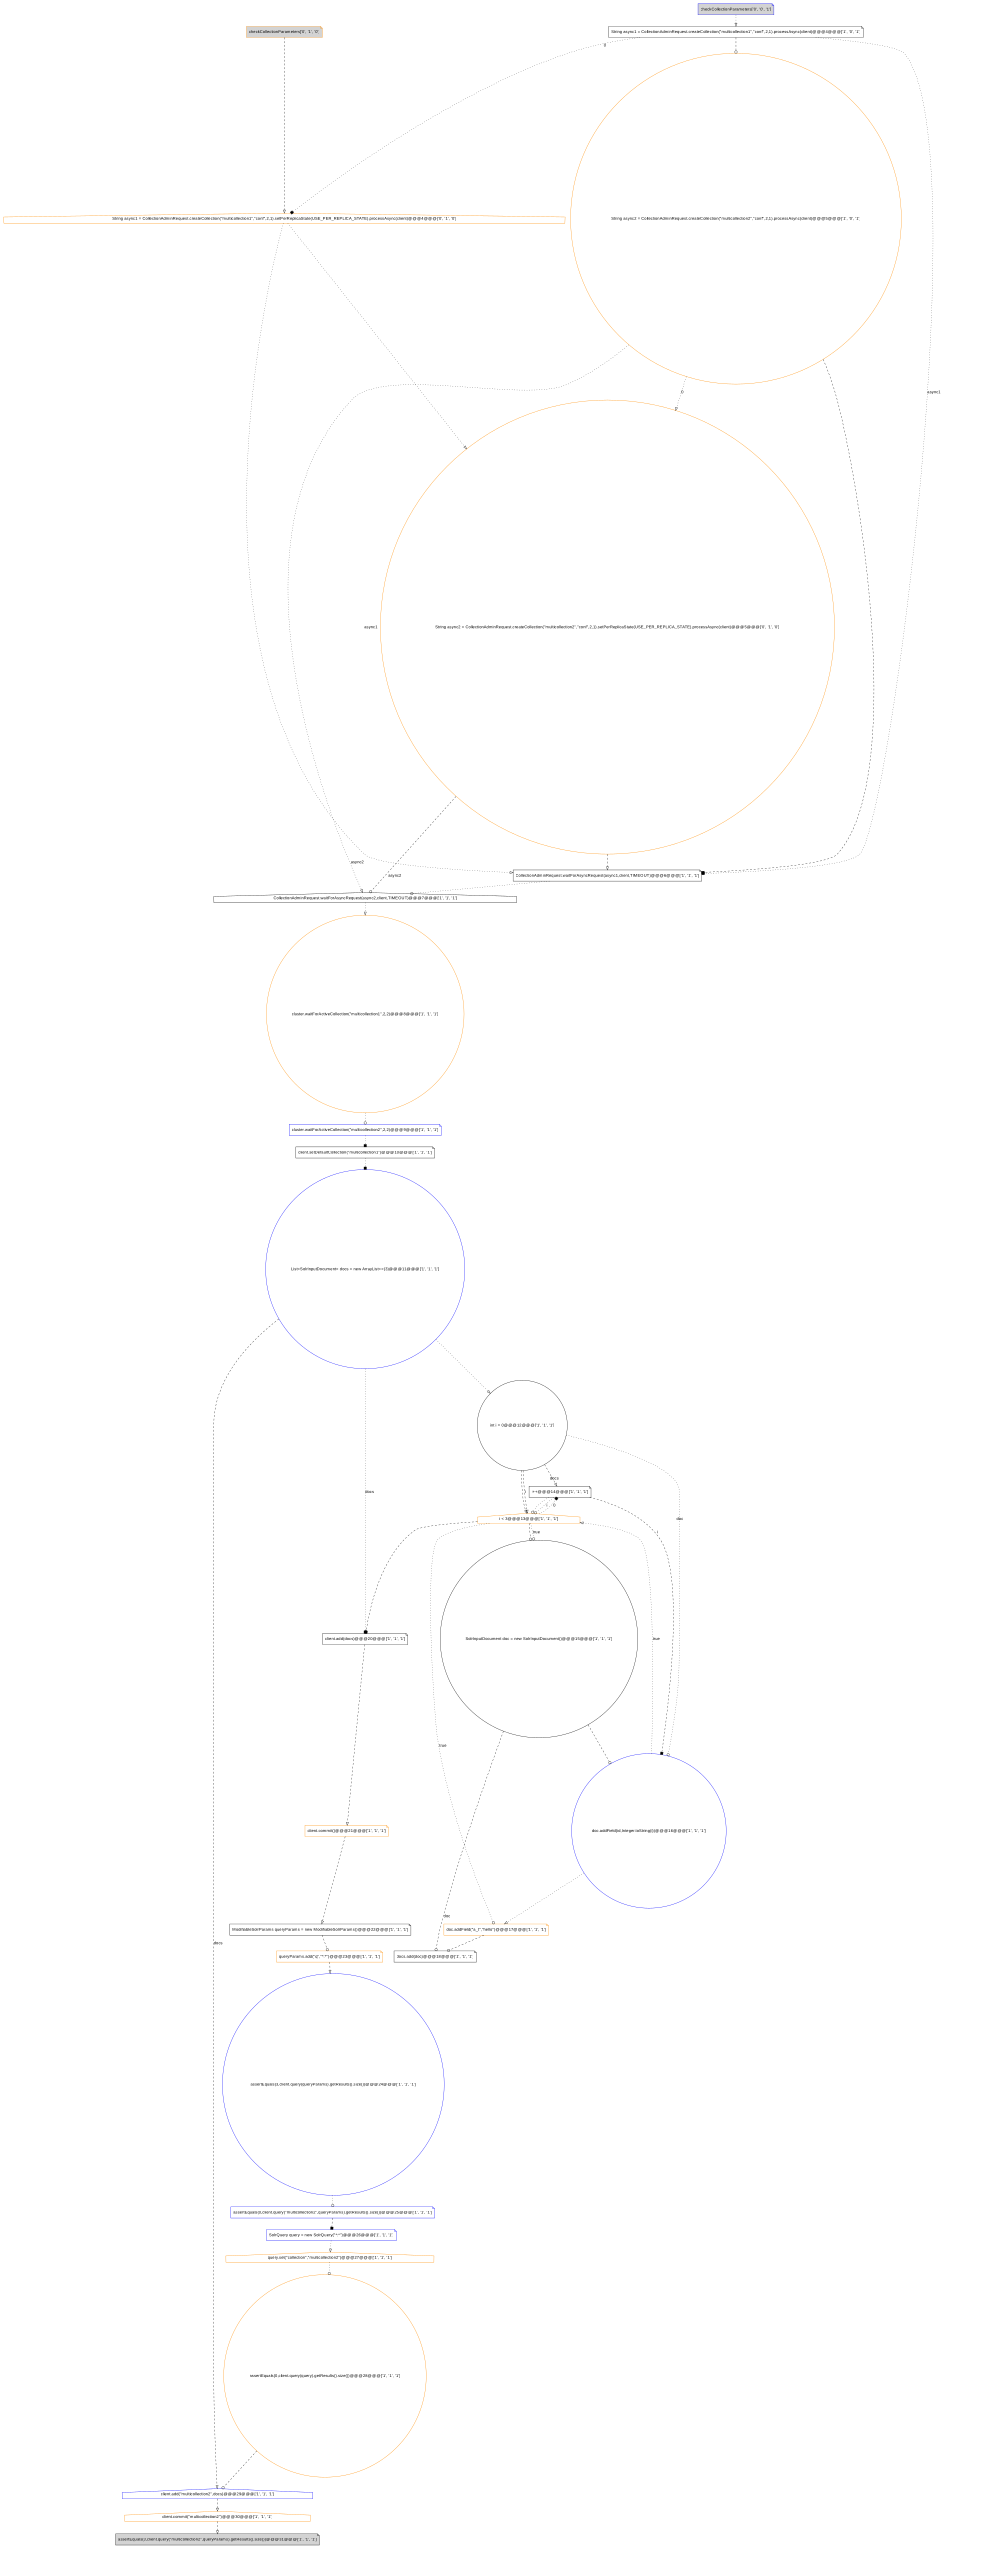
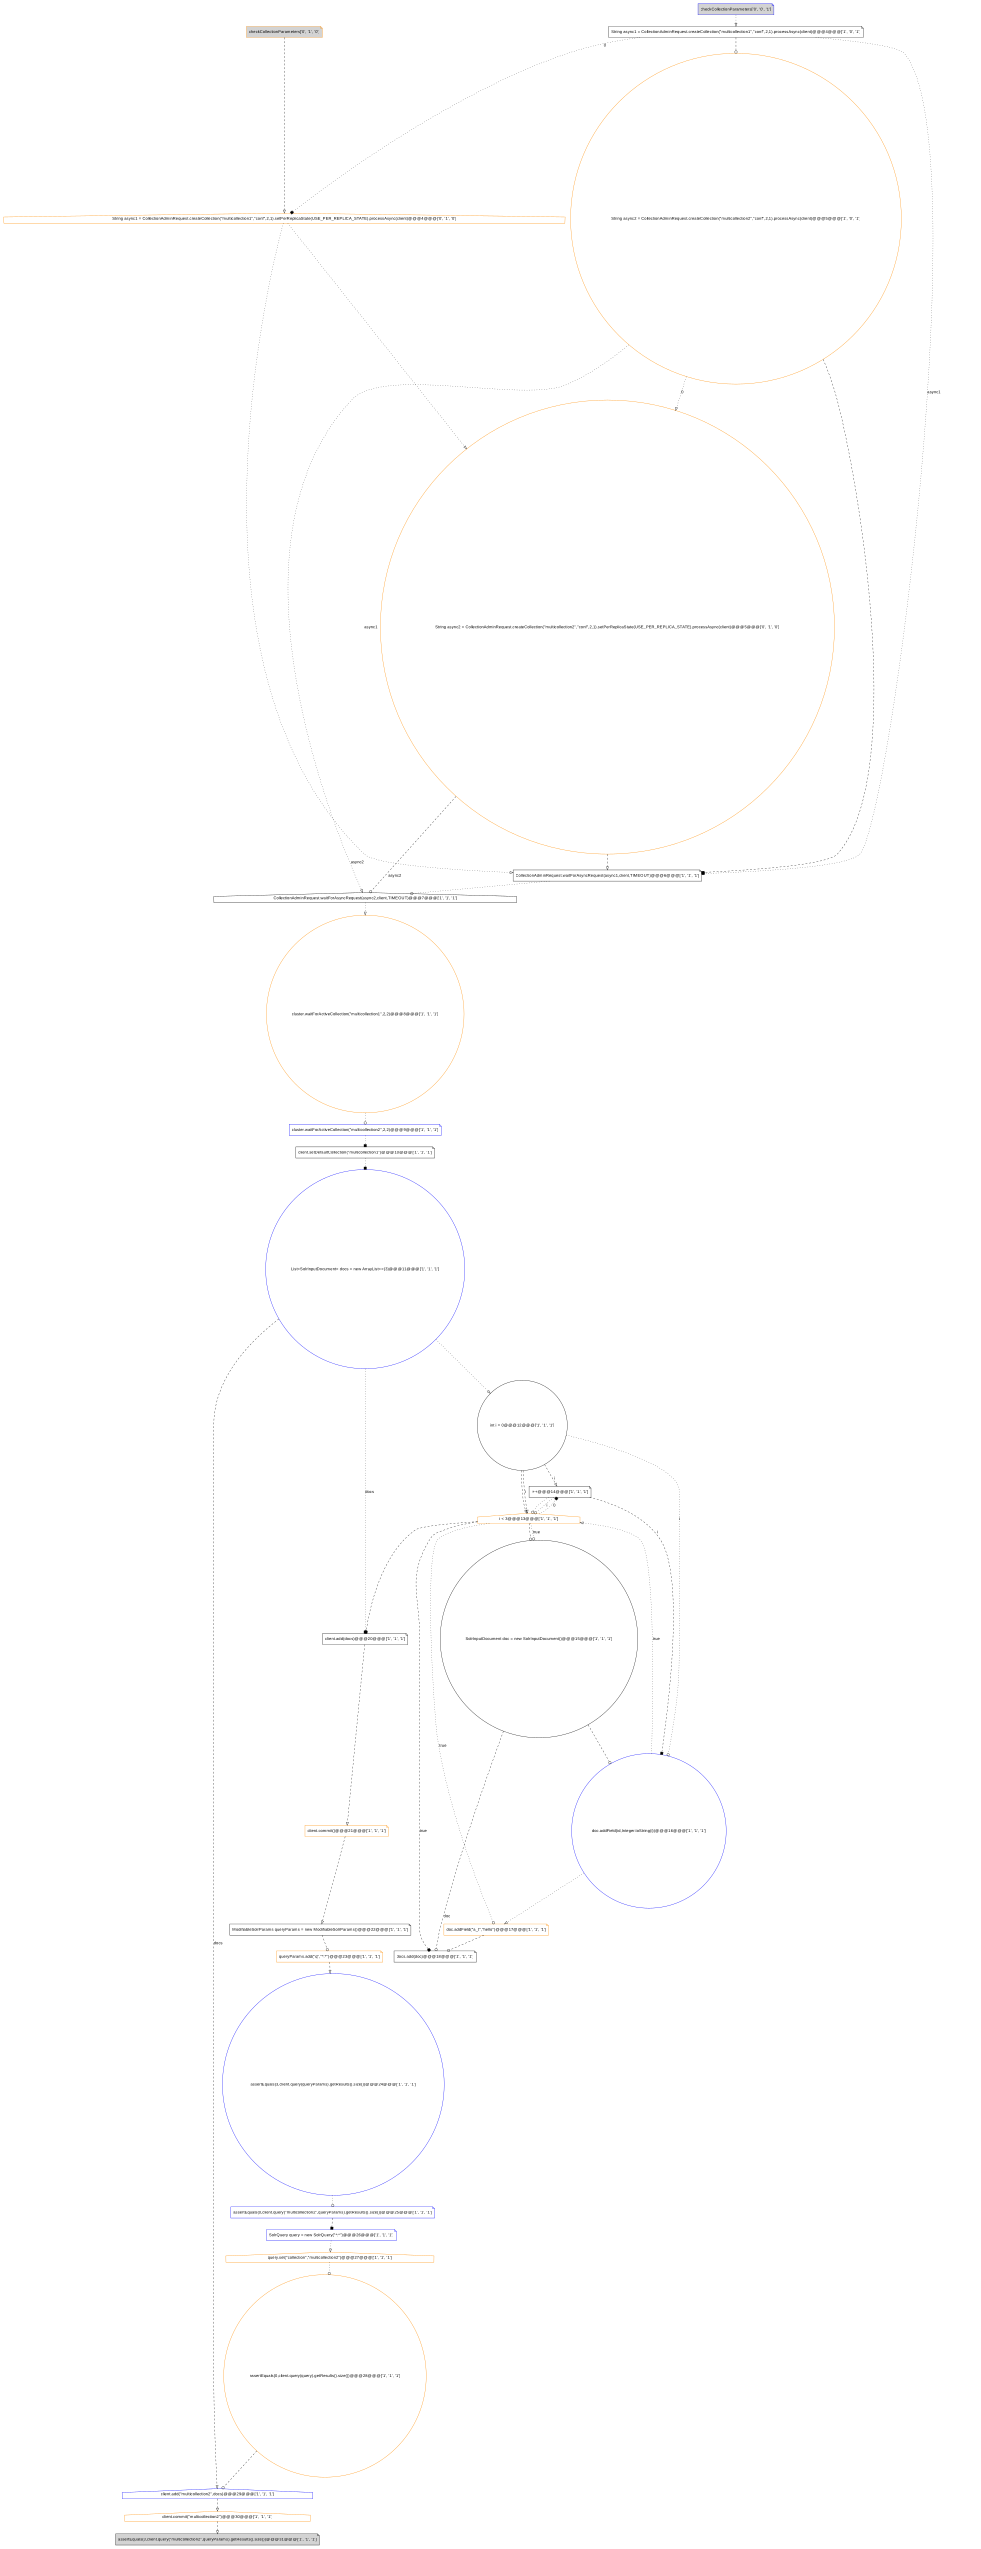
edge "int i = 0@@@12@@@['1', '1', '1']" -> "i++@@@14@@@['1', '1', '1']": label "docs" -> "i"
edge "int i = 0@@@12@@@['1', '1', '1']" -> "doc.addField(id,Integer.toString(i))@@@16@@@['1', '1', '1']": label "doc" -> "i"
edge "i < 3@@@13@@@['1', '1', '1']" -> "docs.add(doc)@@@18@@@['1', '1', '1']": added, label "true"
